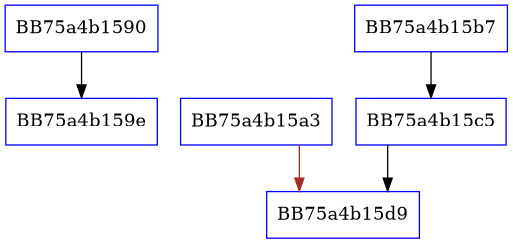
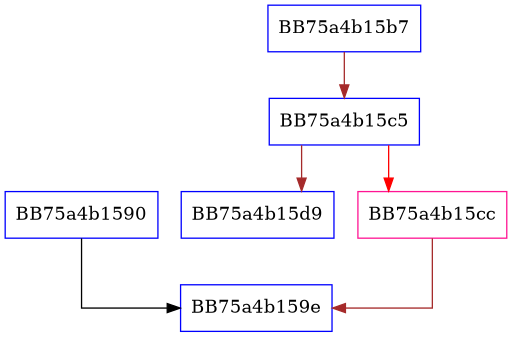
edge "BB75a4b15b7" -> "BB75a4b15c5": color black -> brown
node "BB75a4b15a3": removed
edge "BB75a4b15c5" -> "BB75a4b15d9": color black -> brown
node "BB75a4b15cc": added
